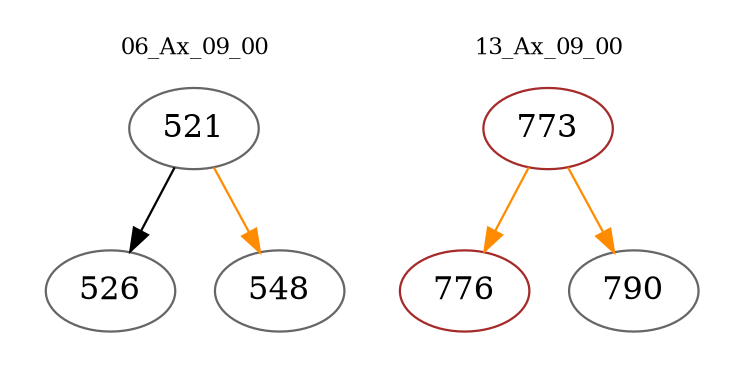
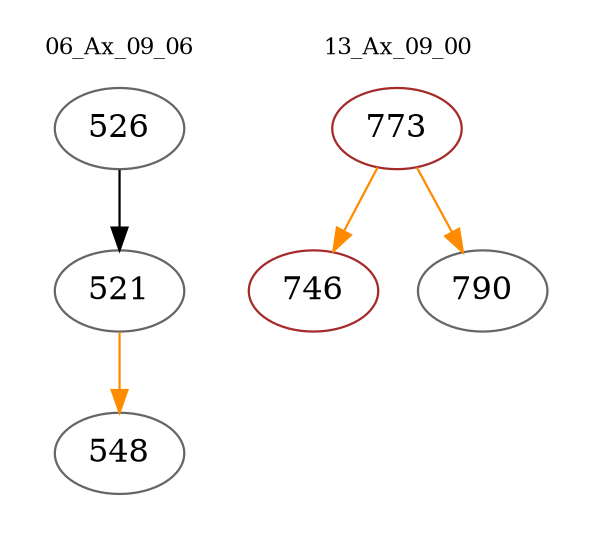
cluster "06_Ax_09_00": label "06_Ax_09_00" -> "06_Ax_09_06"
edge "521" -> "526": reversed
node "776": label "776" -> "746"
